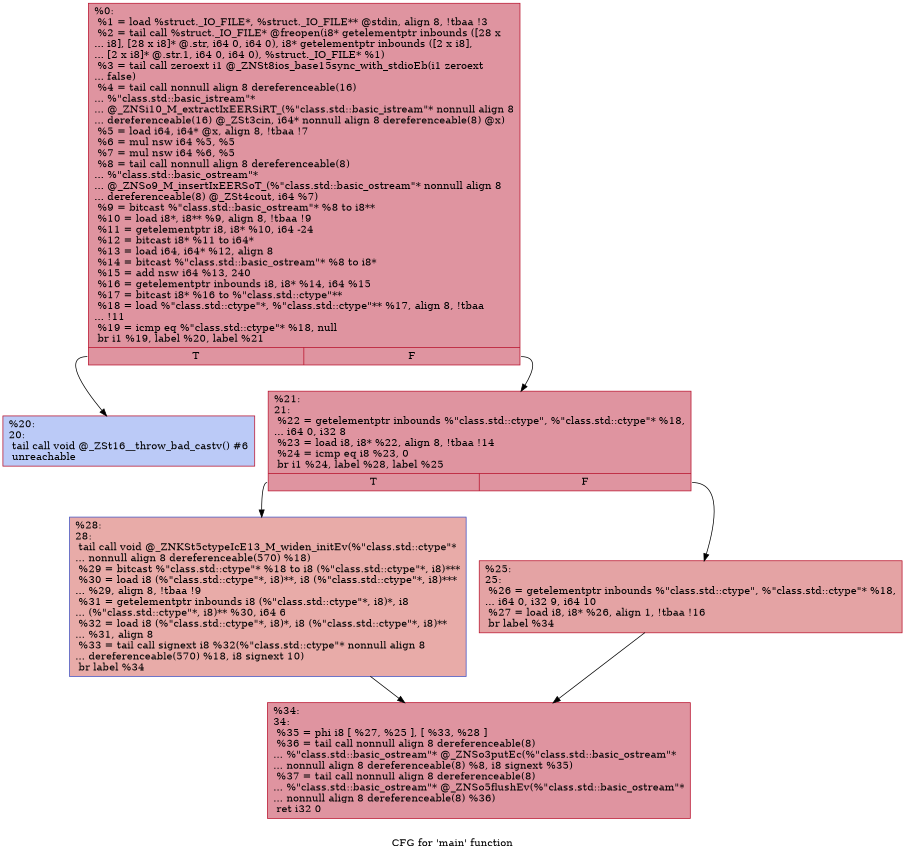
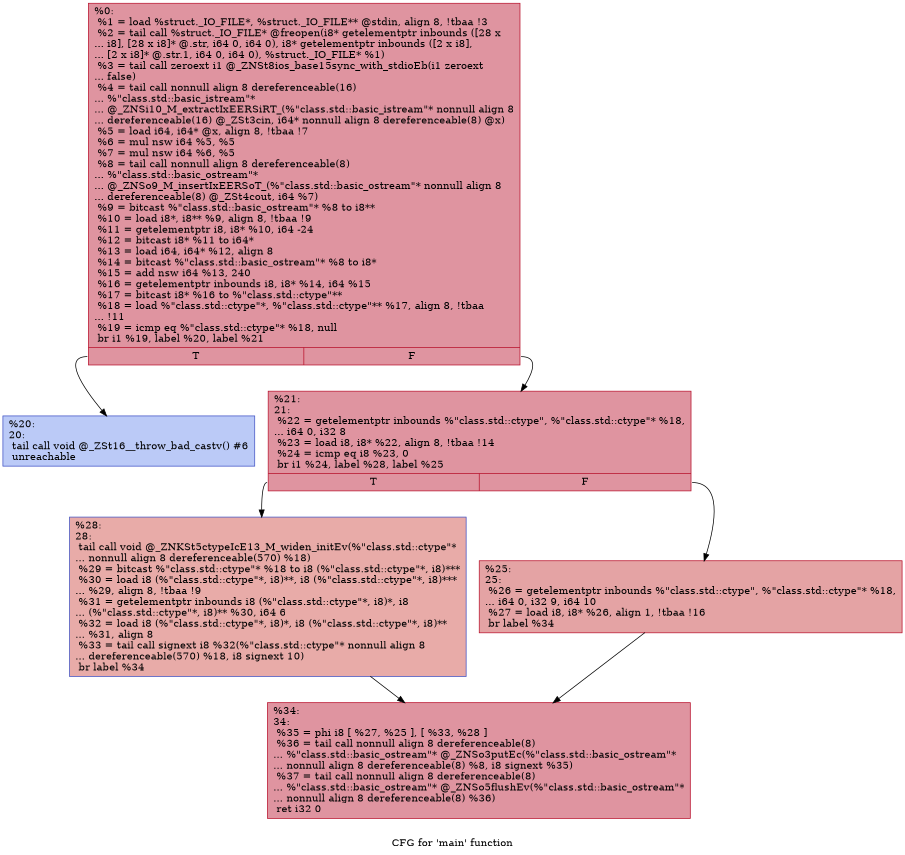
node "%20:": color #b70d28ff -> #3d50c3ff
